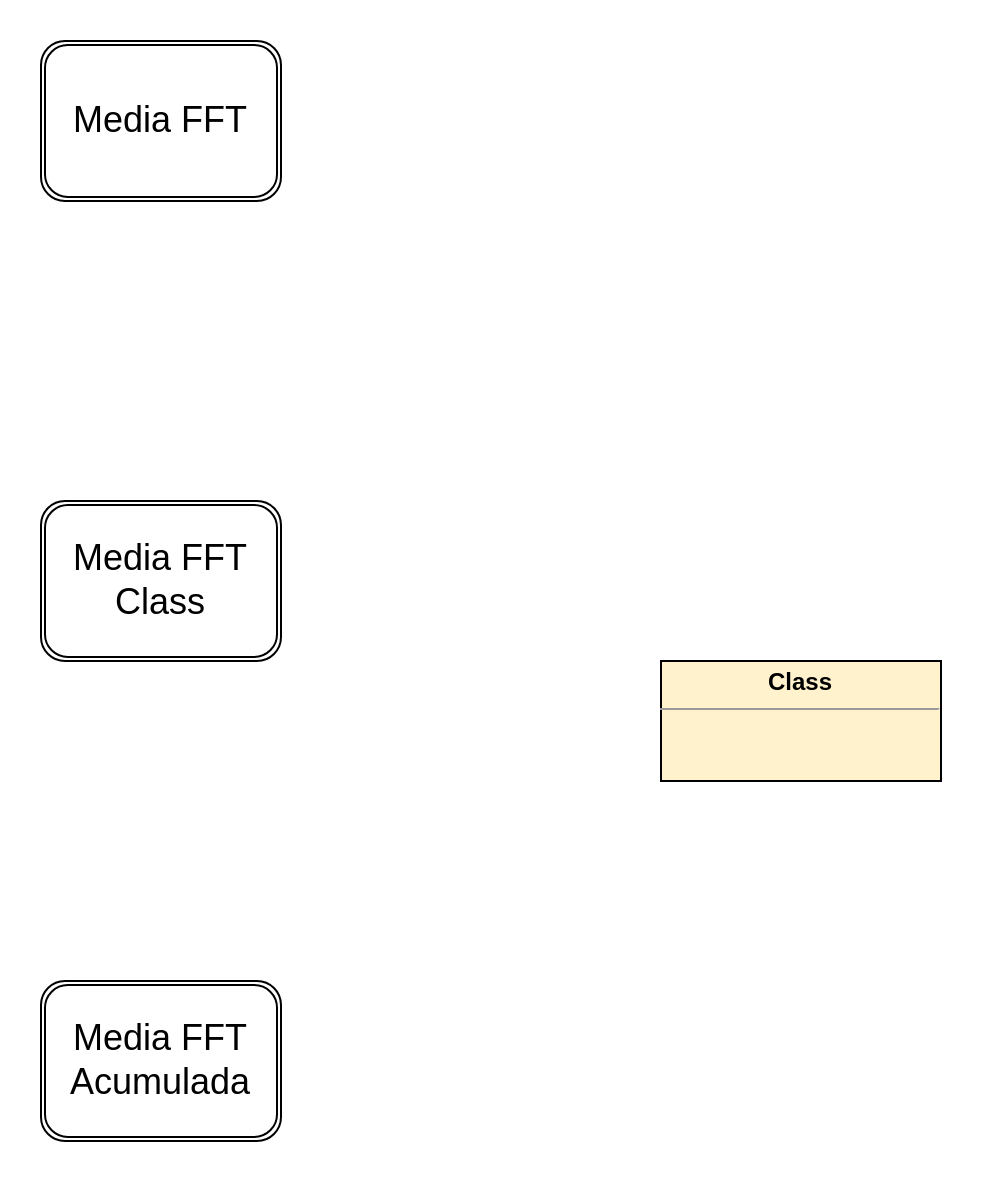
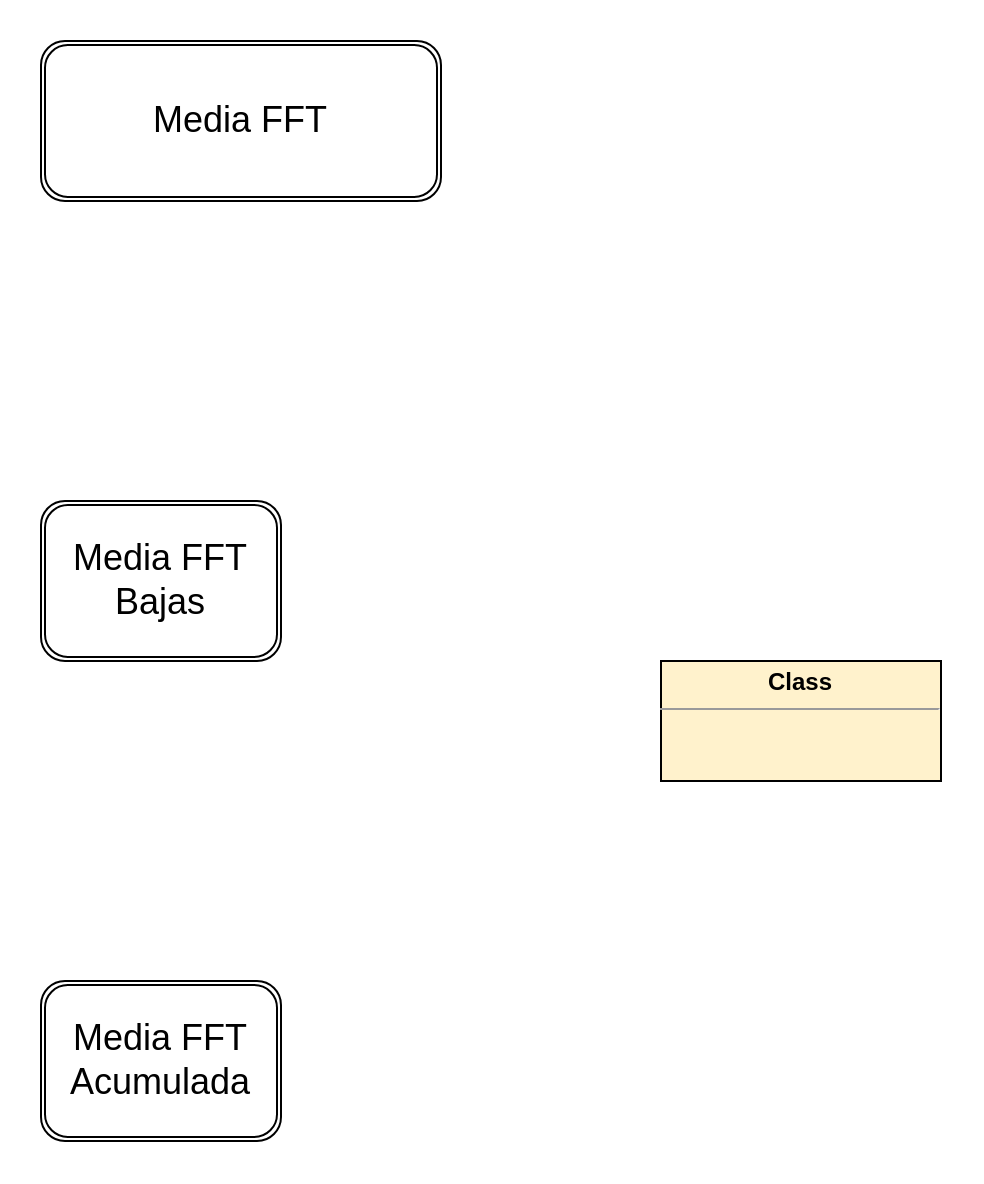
node "Media FFT": size 240x160 -> 400x160
node "Media FFT Class": label "Media FFT Class" -> "Media FFT Bajas"
